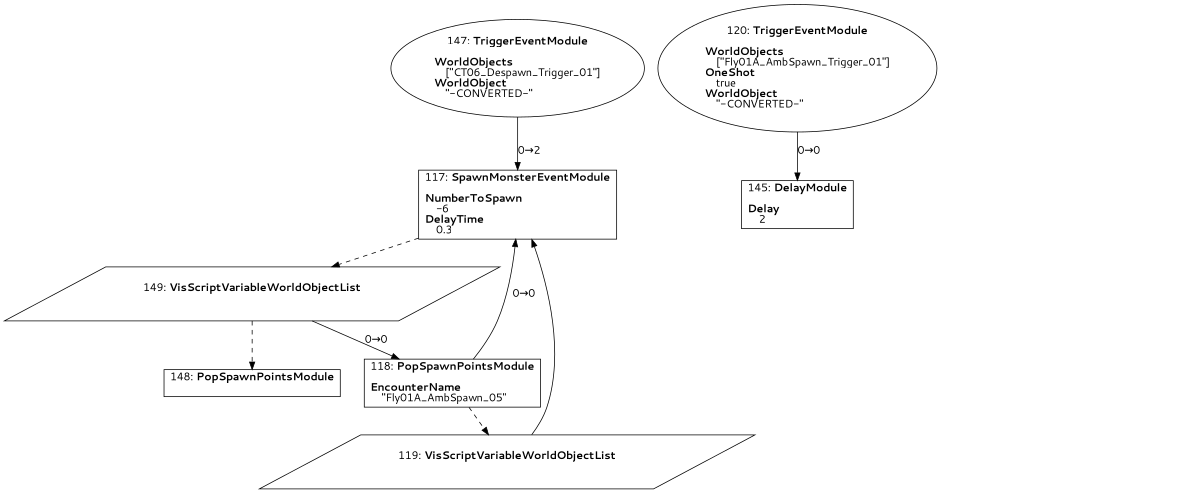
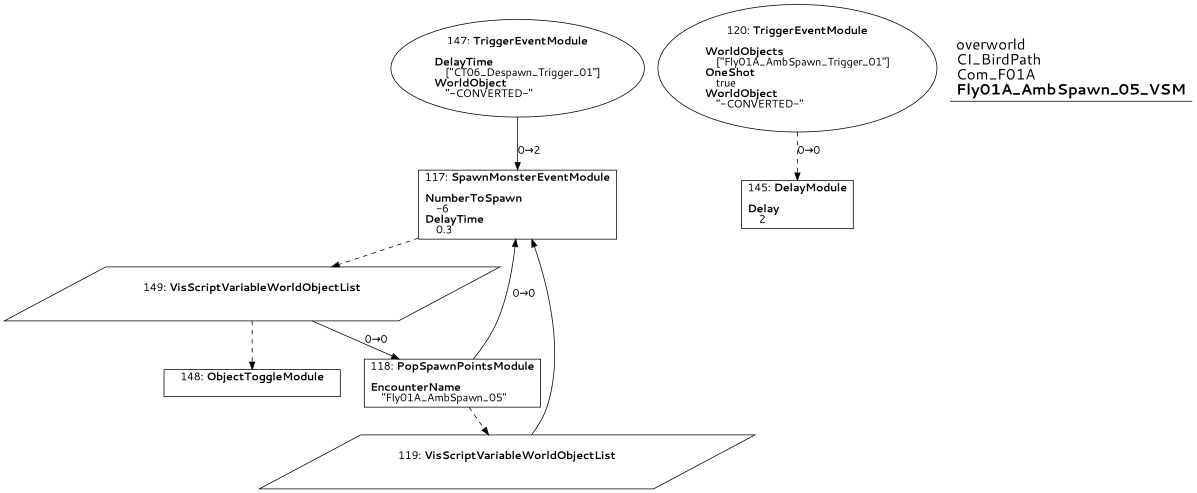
node "147:": text "WorldObjects" -> "DelayTime"
node "overworld": added
edge "120:" -> "145:": style solid -> dashed
node "148:": text "PopSpawnPointsModule" -> "ObjectToggleModule"
